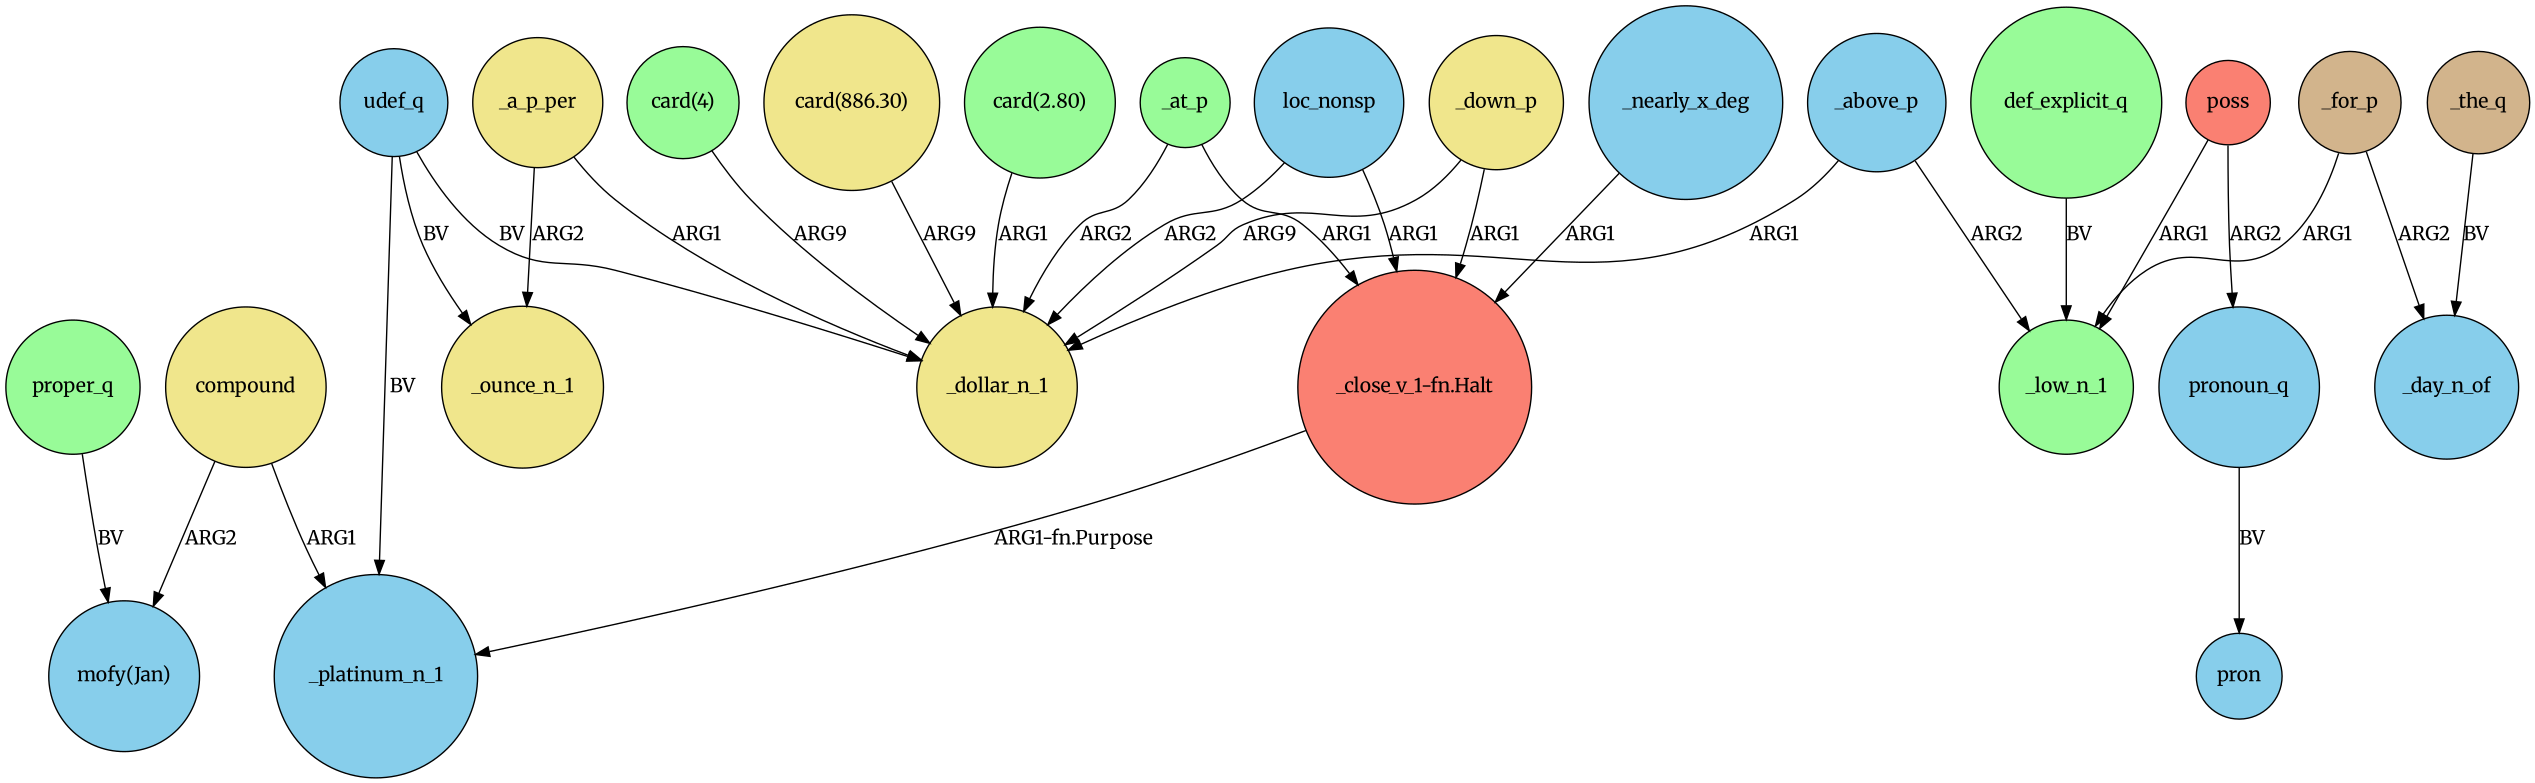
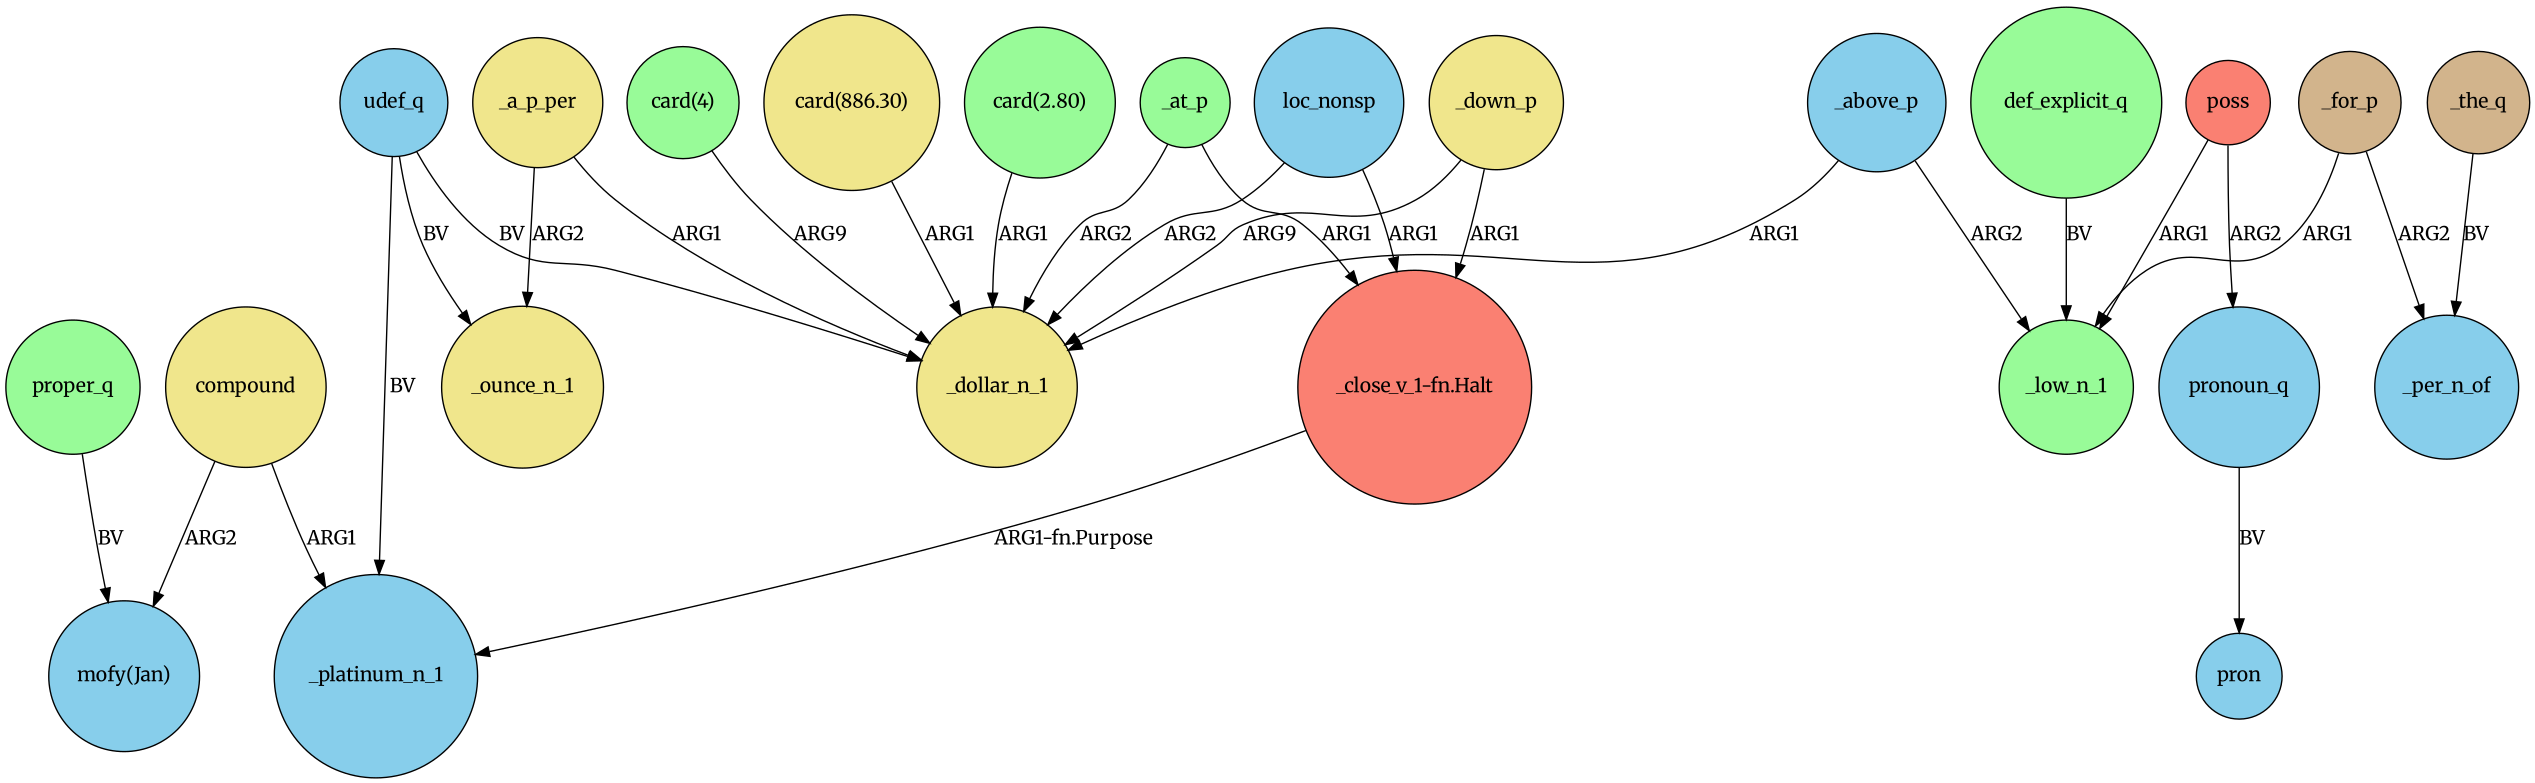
node "_nearly_x_deg": removed
edge "card(886.30)" -> "_dollar_n_1": label "ARG9" -> "ARG1"
node "_day_n_of": label "_day_n_of" -> "_per_n_of"
